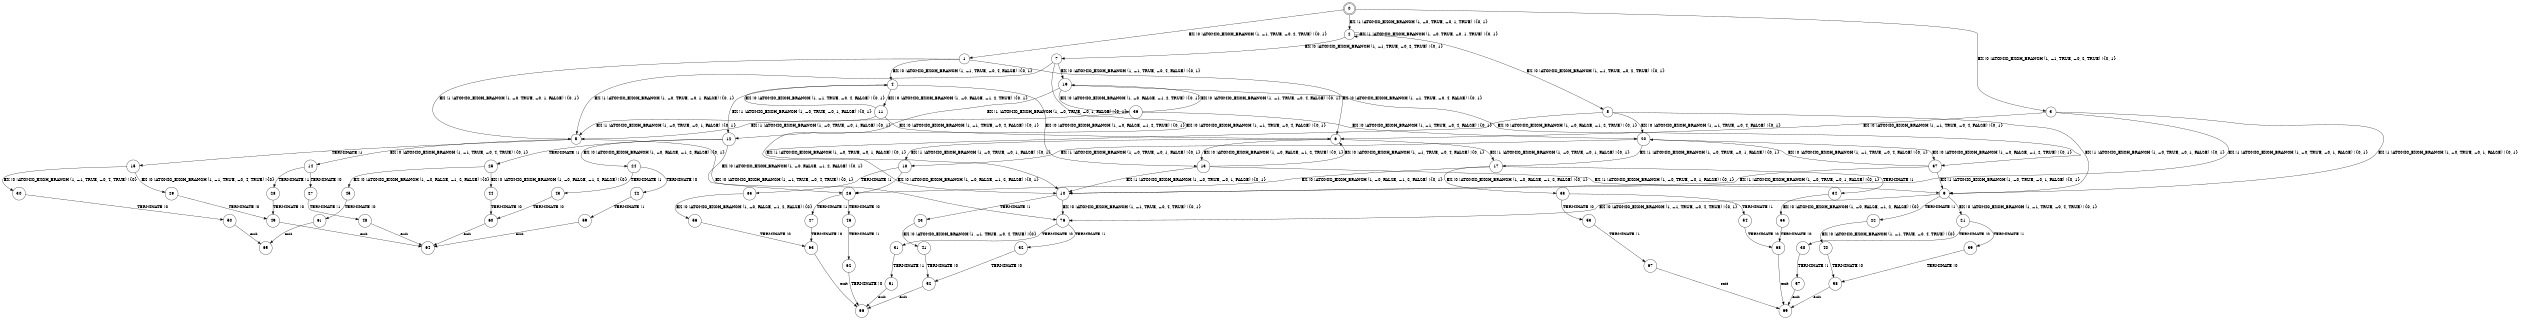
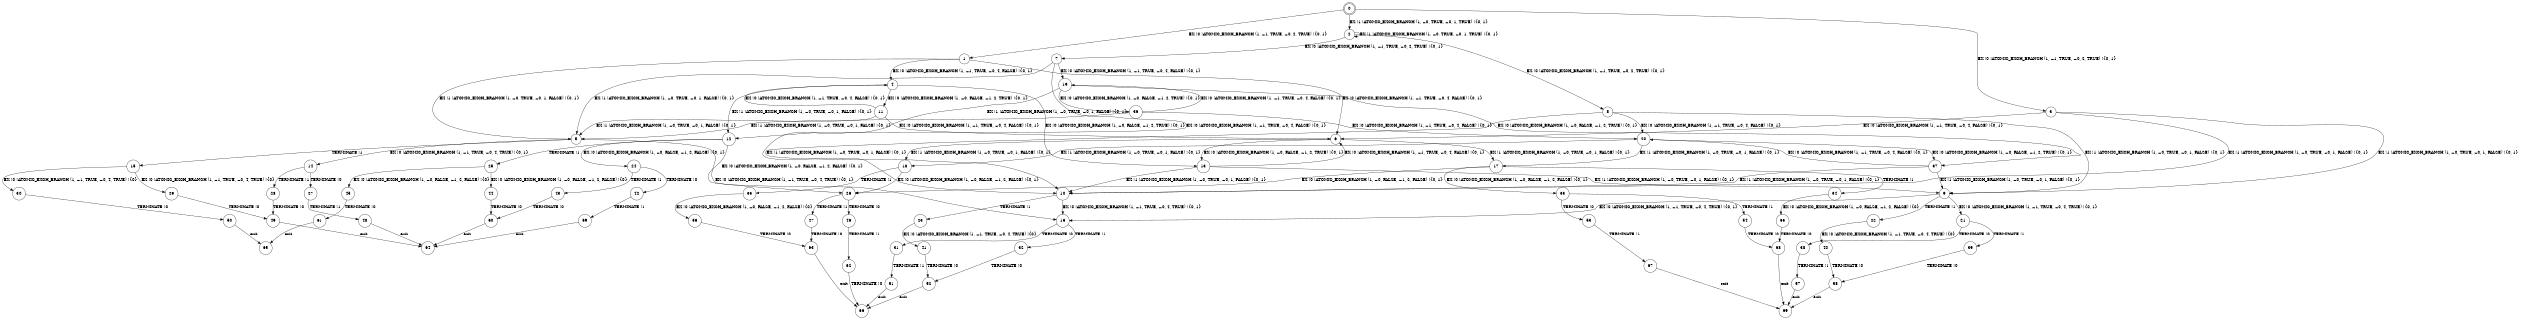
node "76": label "76" -> "16"
